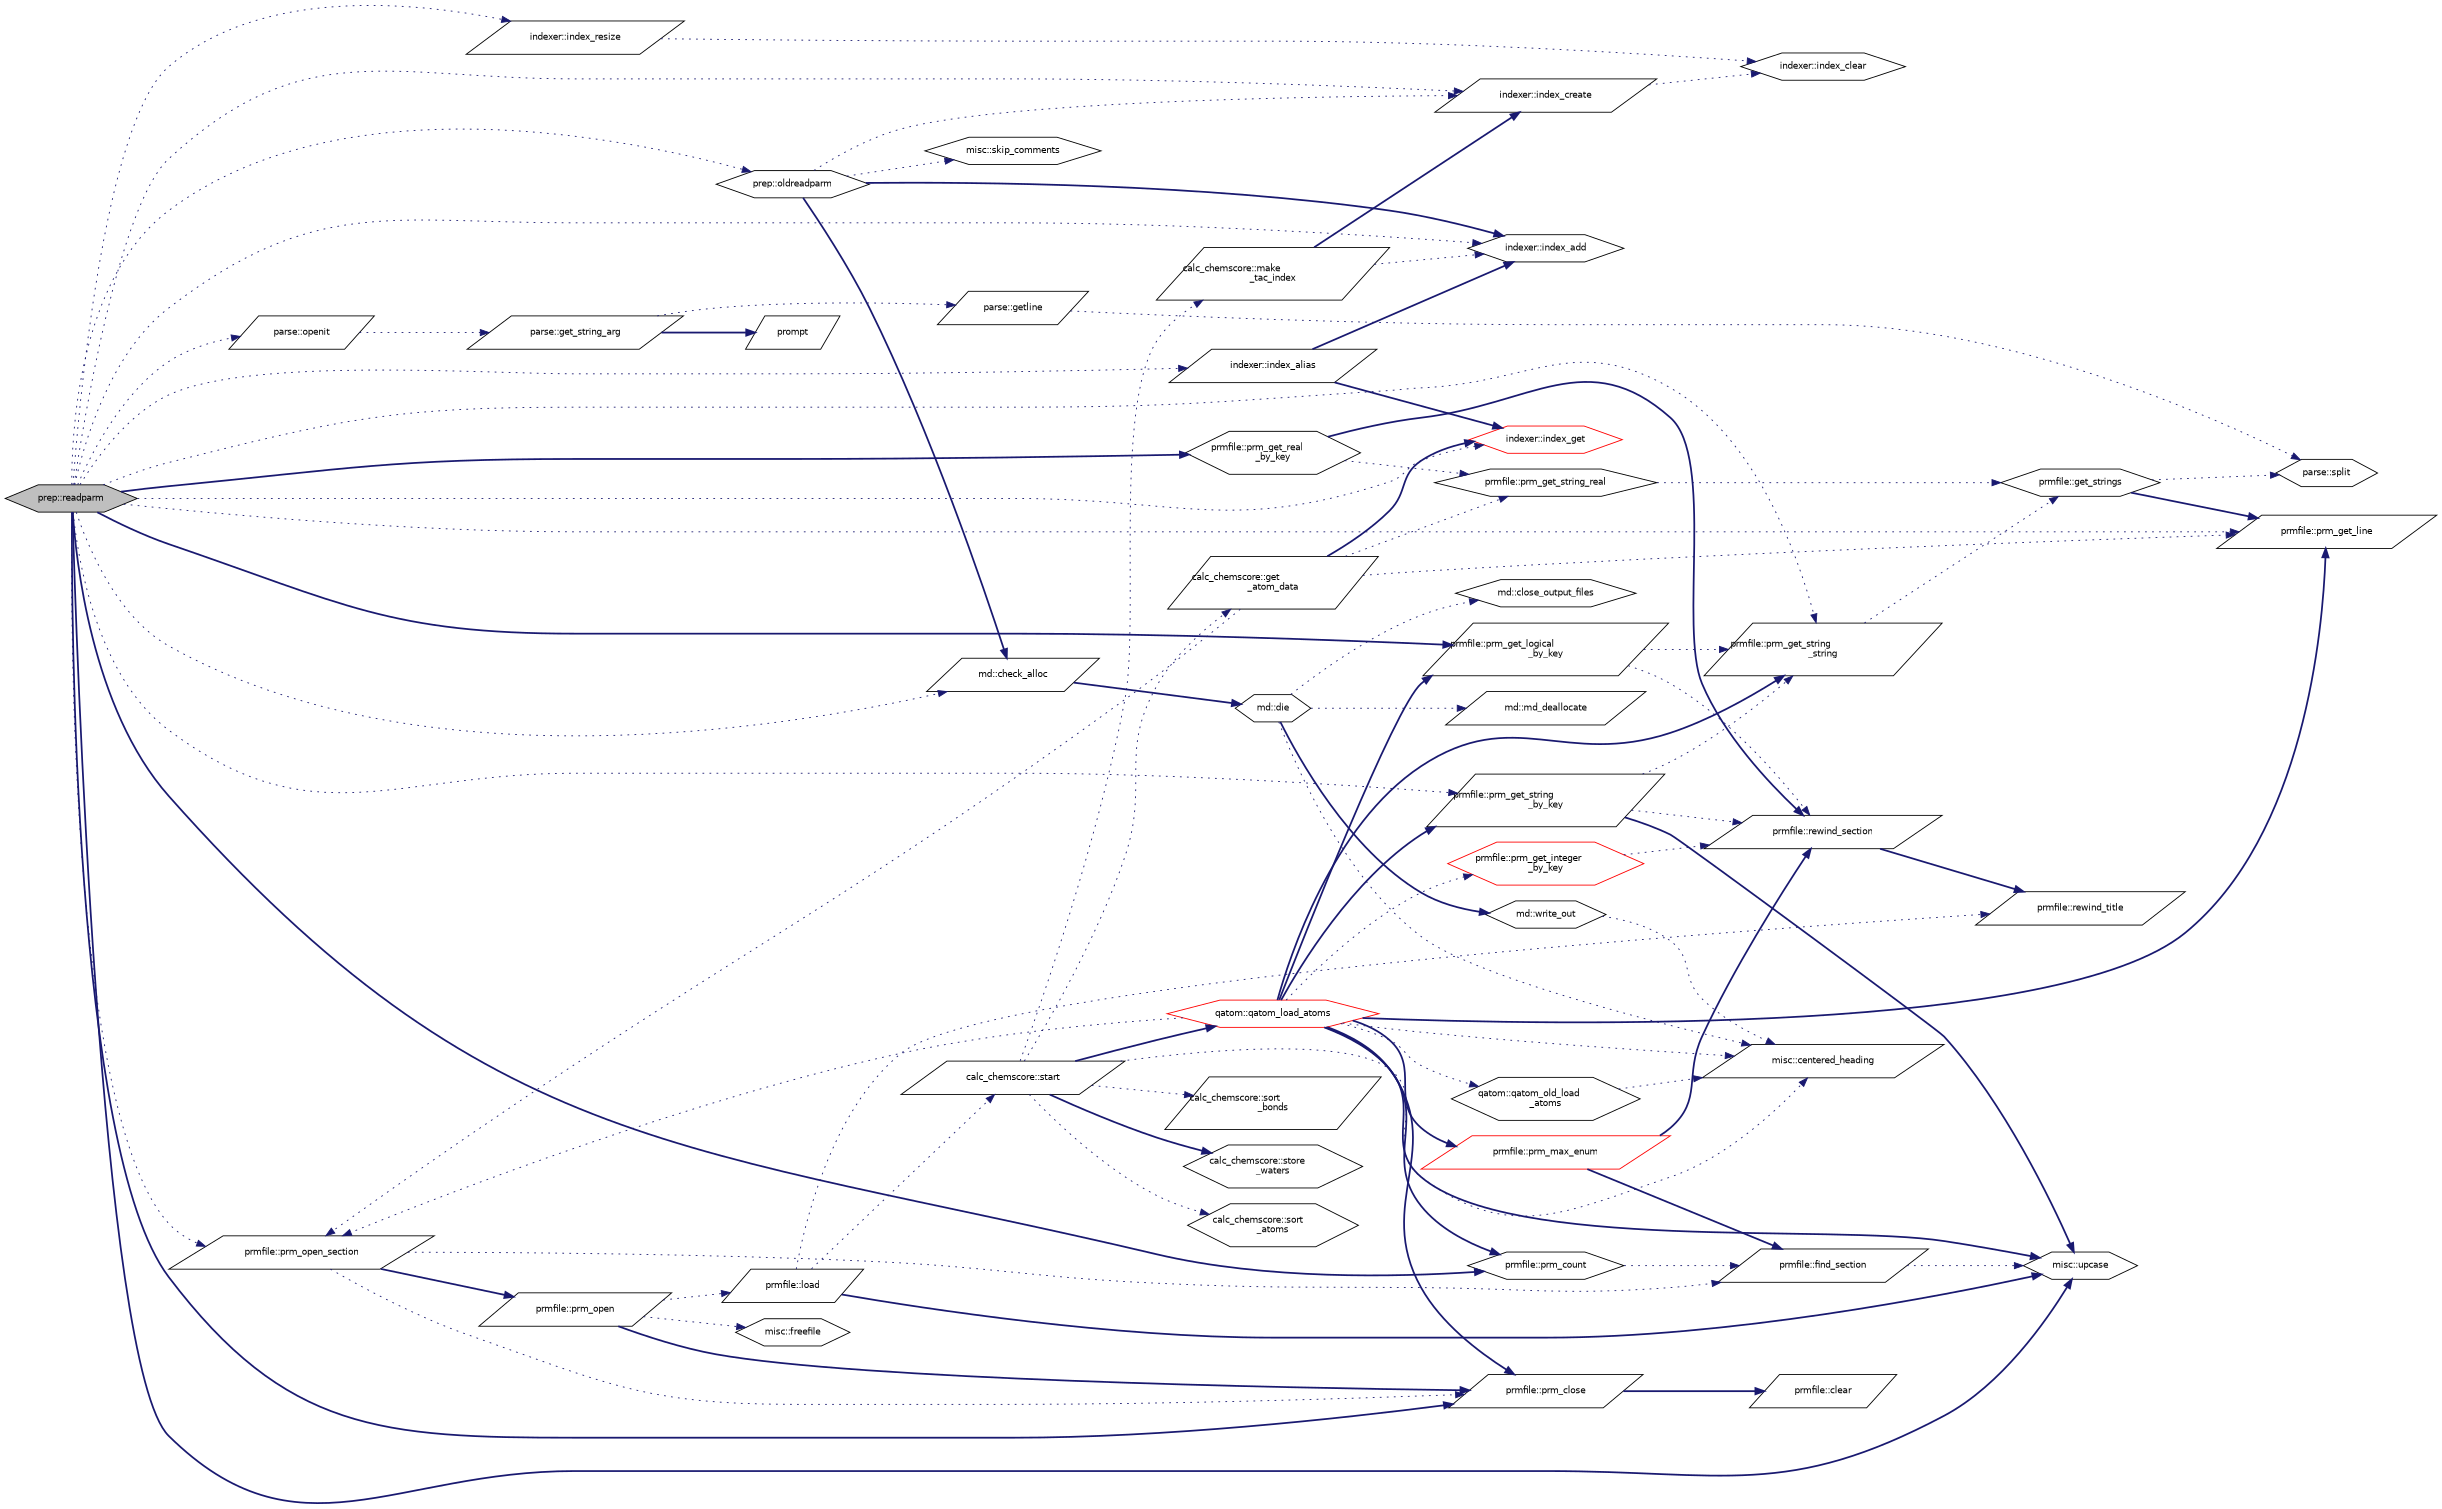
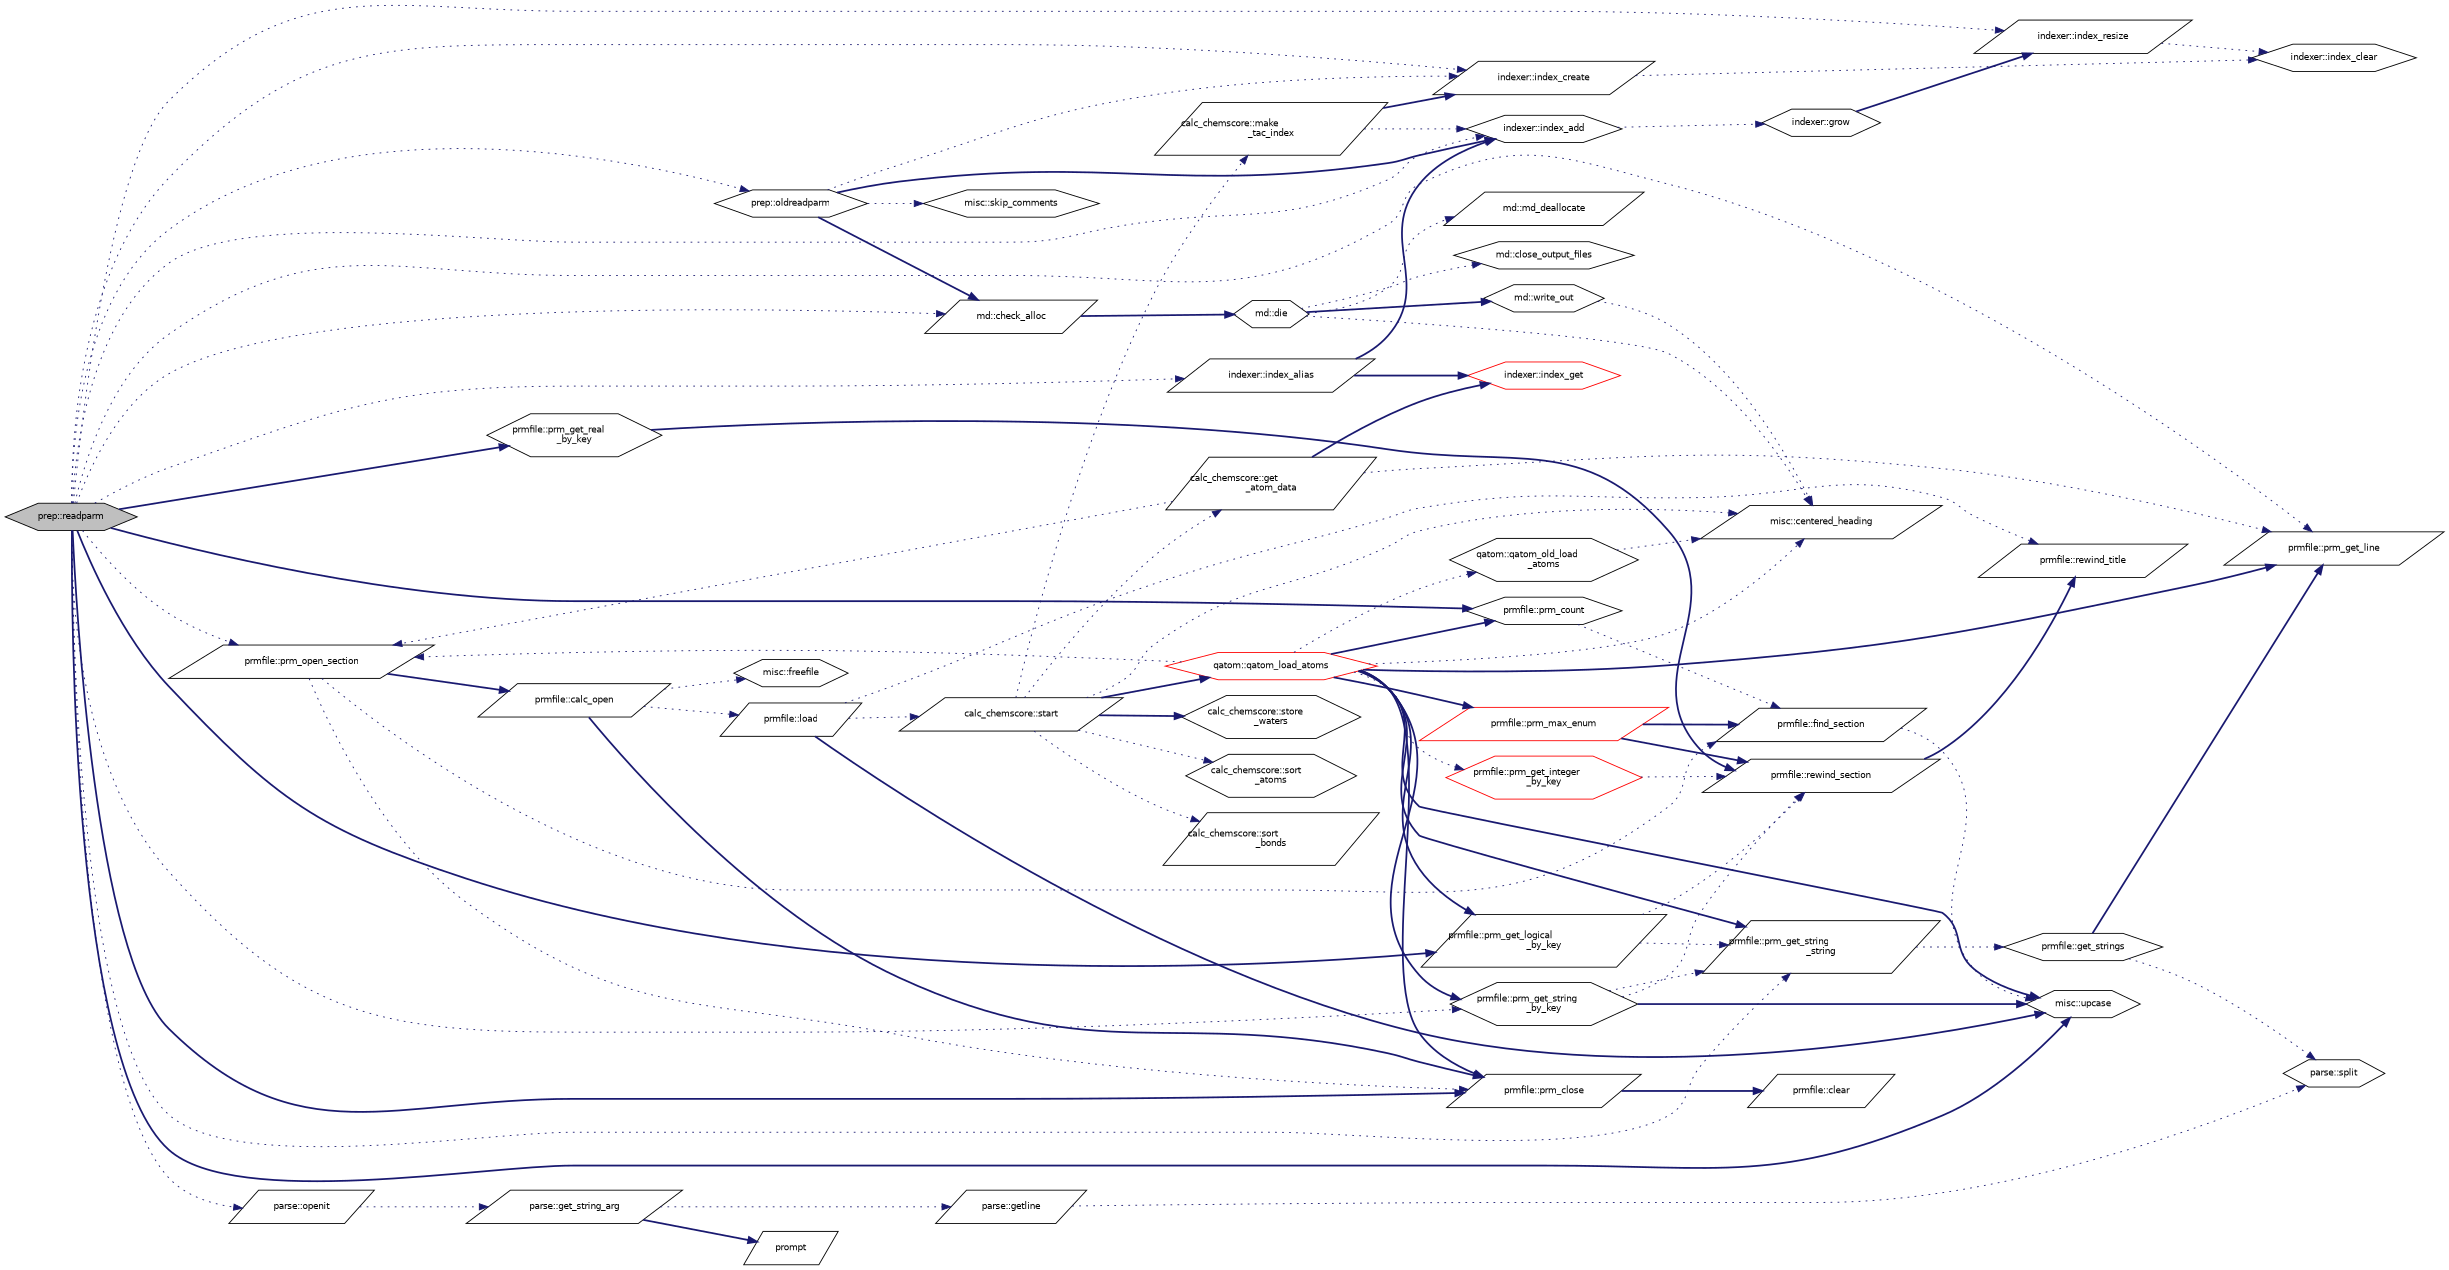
node "indexer::grow": added
node "prmfile::prm_get_string_real": removed
edge "prep::readparm" -> "indexer::index_get": removed
node "prmfile::prm_get_string _by_key": shape parallelogram -> hexagon
node "prmfile::prm_open": label "prmfile::prm_open" -> "prmfile::calc_open"
